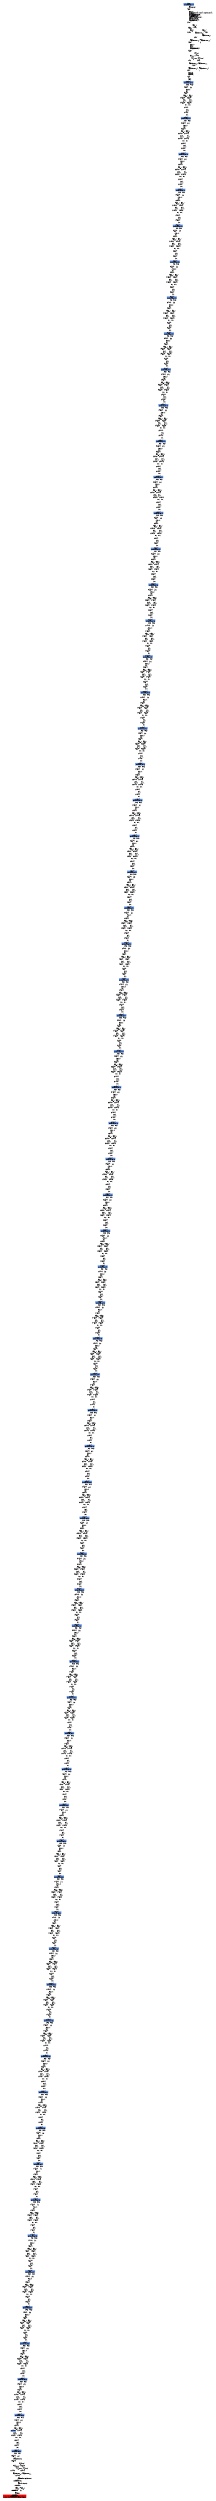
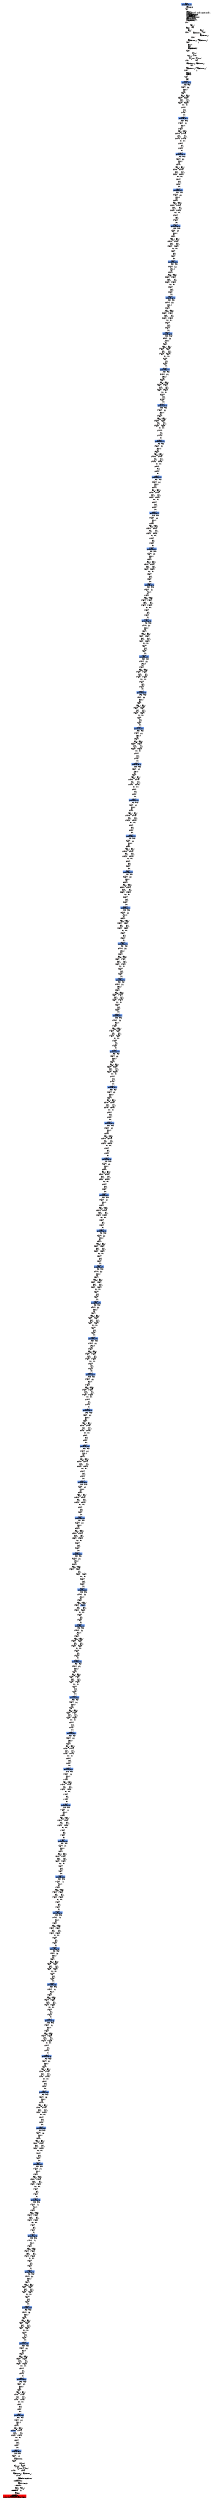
edge "66025 @ N50 main" -> "66028 @ N53 main": now "66025 @ N50 main" -> "66026 @ N52 main"
edge "66925 @ N50 main" -> "66926 @ N52 main": removed, label "Line 39: x = x + 3;"
node "66954 @ N51 main": fillcolor white -> cornflowerblue
